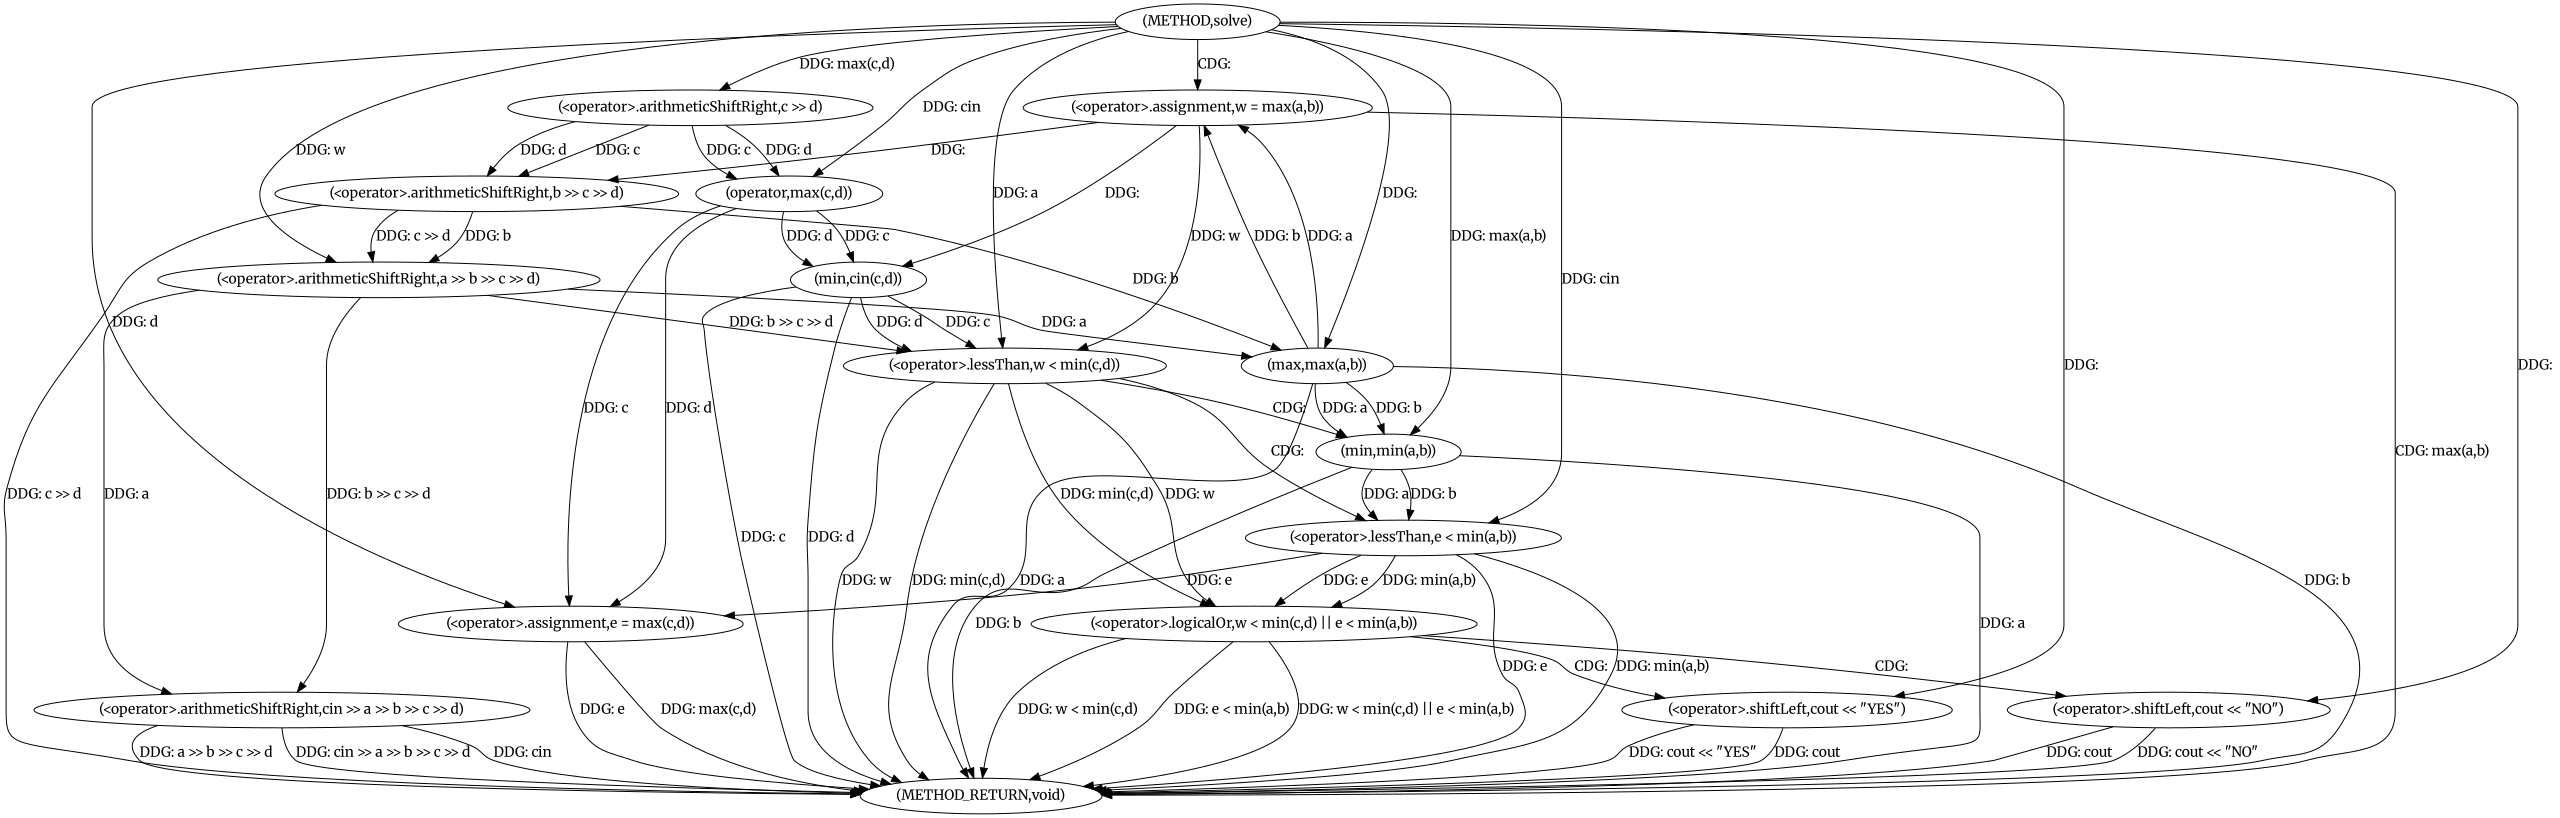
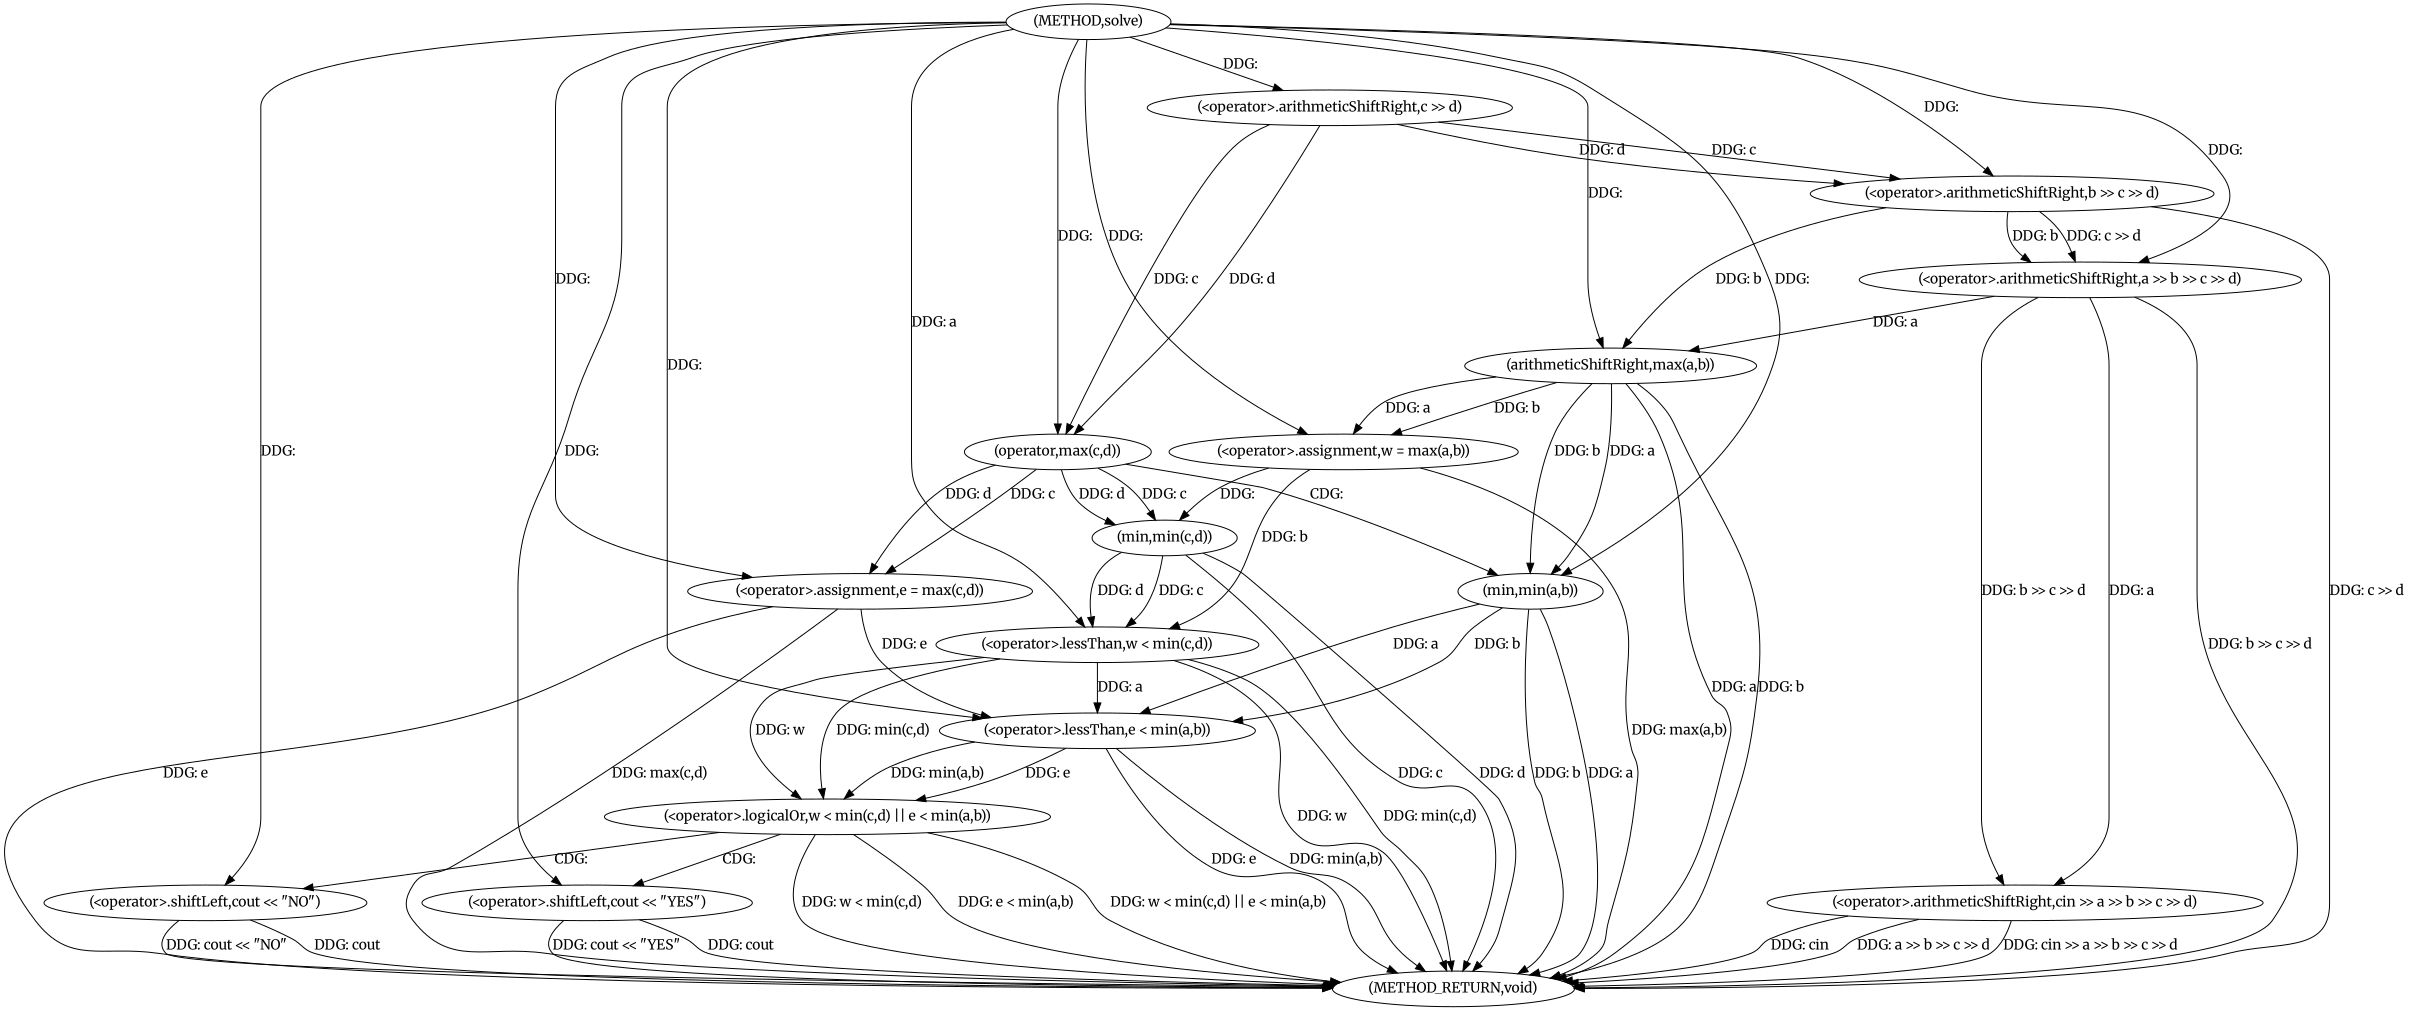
edge "(METHOD,solve)" -> "(<operator>.arithmeticShiftRight,c >> d)": label "DDG: max(c,d)" -> "DDG: "
edge "(METHOD,solve)" -> "(<operator>.assignment,w = max(a,b))": label "CDG: " -> "DDG: "
edge "(METHOD,solve)" -> "(operator,max(c,d))": label "DDG: cin" -> "DDG: "
edge "(METHOD,solve)" -> "(<operator>.arithmeticShiftRight,a >> b >> c >> d)": label "DDG: w" -> "DDG: "
edge "(<operator>.assignment,w = max(a,b))" -> "(<operator>.arithmeticShiftRight,b >> c >> d)": now "(METHOD,solve)" -> "(<operator>.arithmeticShiftRight,b >> c >> d)"
edge "(<operator>.assignment,w = max(a,b))" -> "(<operator>.lessThan,w < min(c,d))": label "DDG: w" -> "DDG: b"
edge "(METHOD,solve)" -> "(min,min(a,b))": label "DDG: max(a,b)" -> "DDG: "
node "(min,cin(c,d))": label "(min,cin(c,d))" -> "(min,min(c,d))"
edge "(METHOD,solve)" -> "(<operator>.lessThan,e < min(a,b))": label "DDG: cin" -> "DDG: "
edge "(METHOD,solve)" -> "(<operator>.assignment,e = max(c,d))": label "DDG: d" -> "DDG: "
edge "(<operator>.arithmeticShiftRight,a >> b >> c >> d)" -> "(<operator>.lessThan,w < min(c,d))": now "(<operator>.arithmeticShiftRight,a >> b >> c >> d)" -> "(METHOD_RETURN,void)"
node "(max,max(a,b))": label "(max,max(a,b))" -> "(arithmeticShiftRight,max(a,b))"
edge "(<operator>.lessThan,w < min(c,d))" -> "(min,min(a,b))": now "(operator,max(c,d))" -> "(min,min(a,b))"
edge "(<operator>.lessThan,w < min(c,d))" -> "(<operator>.lessThan,e < min(a,b))": label "CDG: " -> "DDG: a"
edge "(<operator>.assignment,w = max(a,b))" -> "(METHOD_RETURN,void)": label "CDG: max(a,b)" -> "DDG: max(a,b)"
edge "(<operator>.lessThan,e < min(a,b))" -> "(<operator>.assignment,e = max(c,d))": reversed
